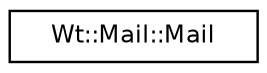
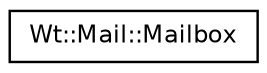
node "Wt::Mail::Mail": label "Wt::Mail::Mail" -> "Wt::Mail::Mailbox"
